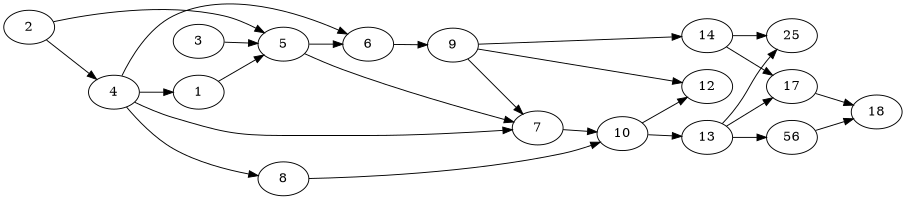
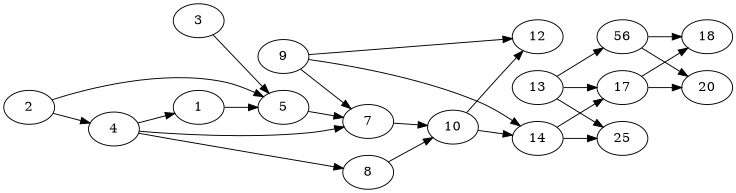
node "6": removed
node "20": added
edge "10" -> "13": now "10" -> "14"
